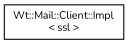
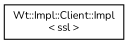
node "Wt::Mail::Client::Impl < ssl >": label "Wt::Mail::Client::Impl < ssl >" -> "Wt::Impl::Client::Impl < ssl >"
